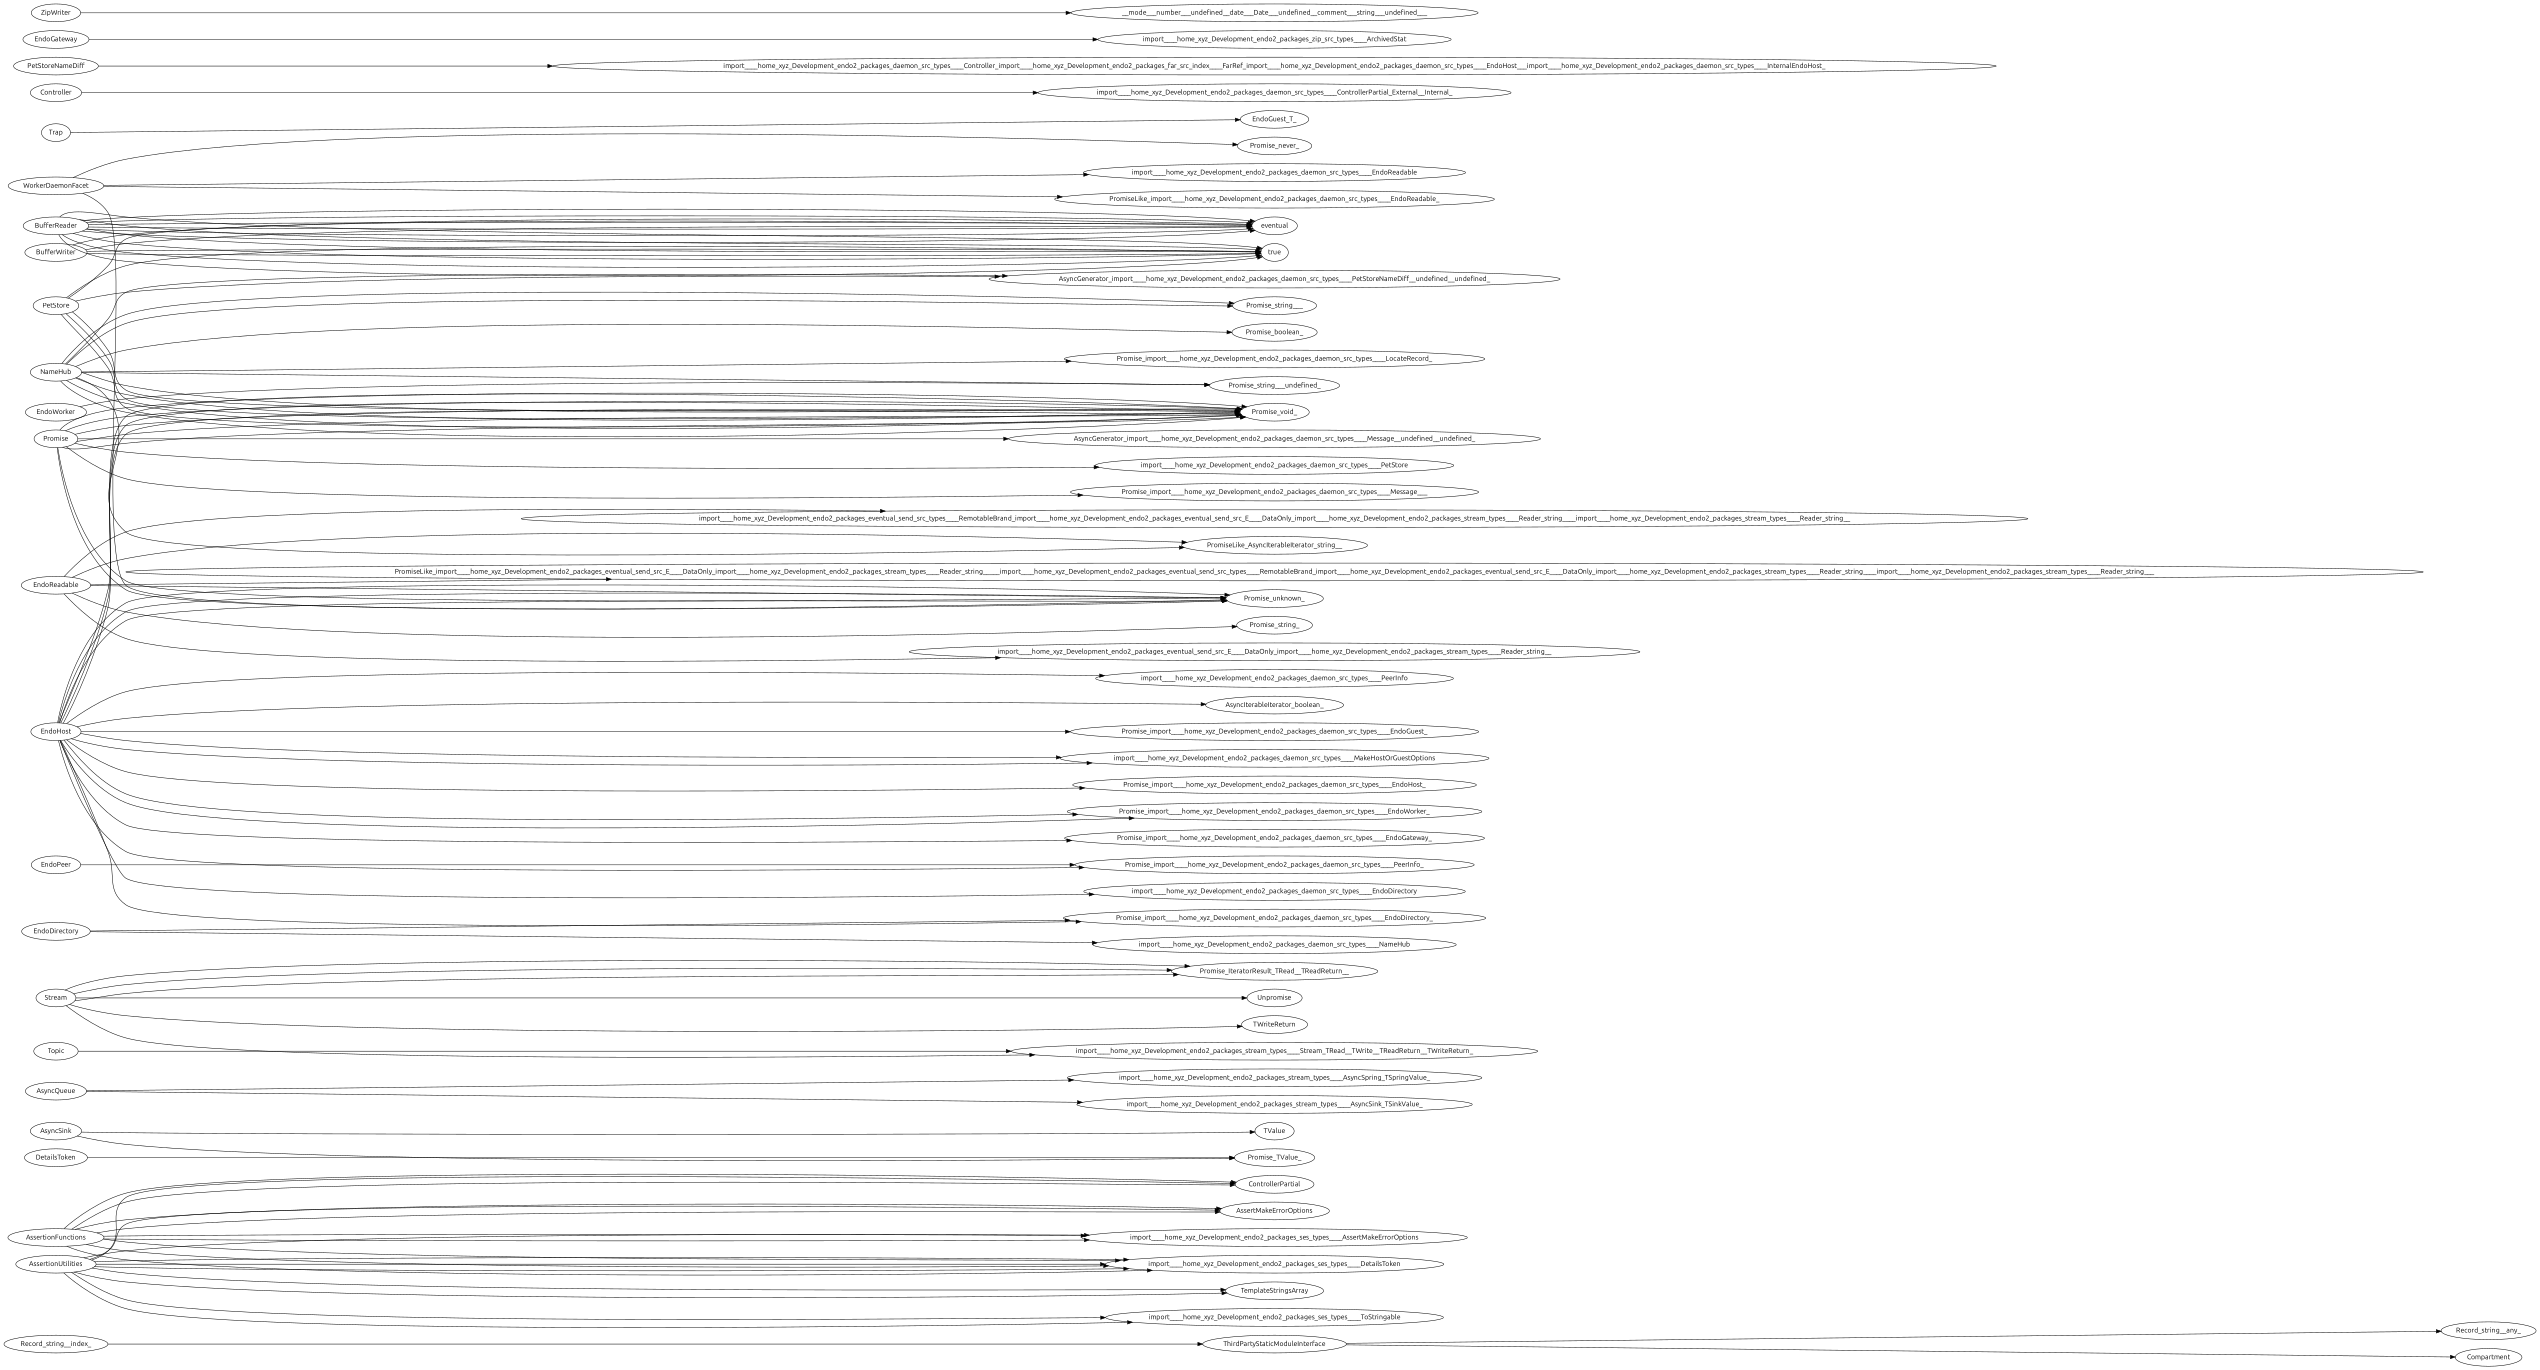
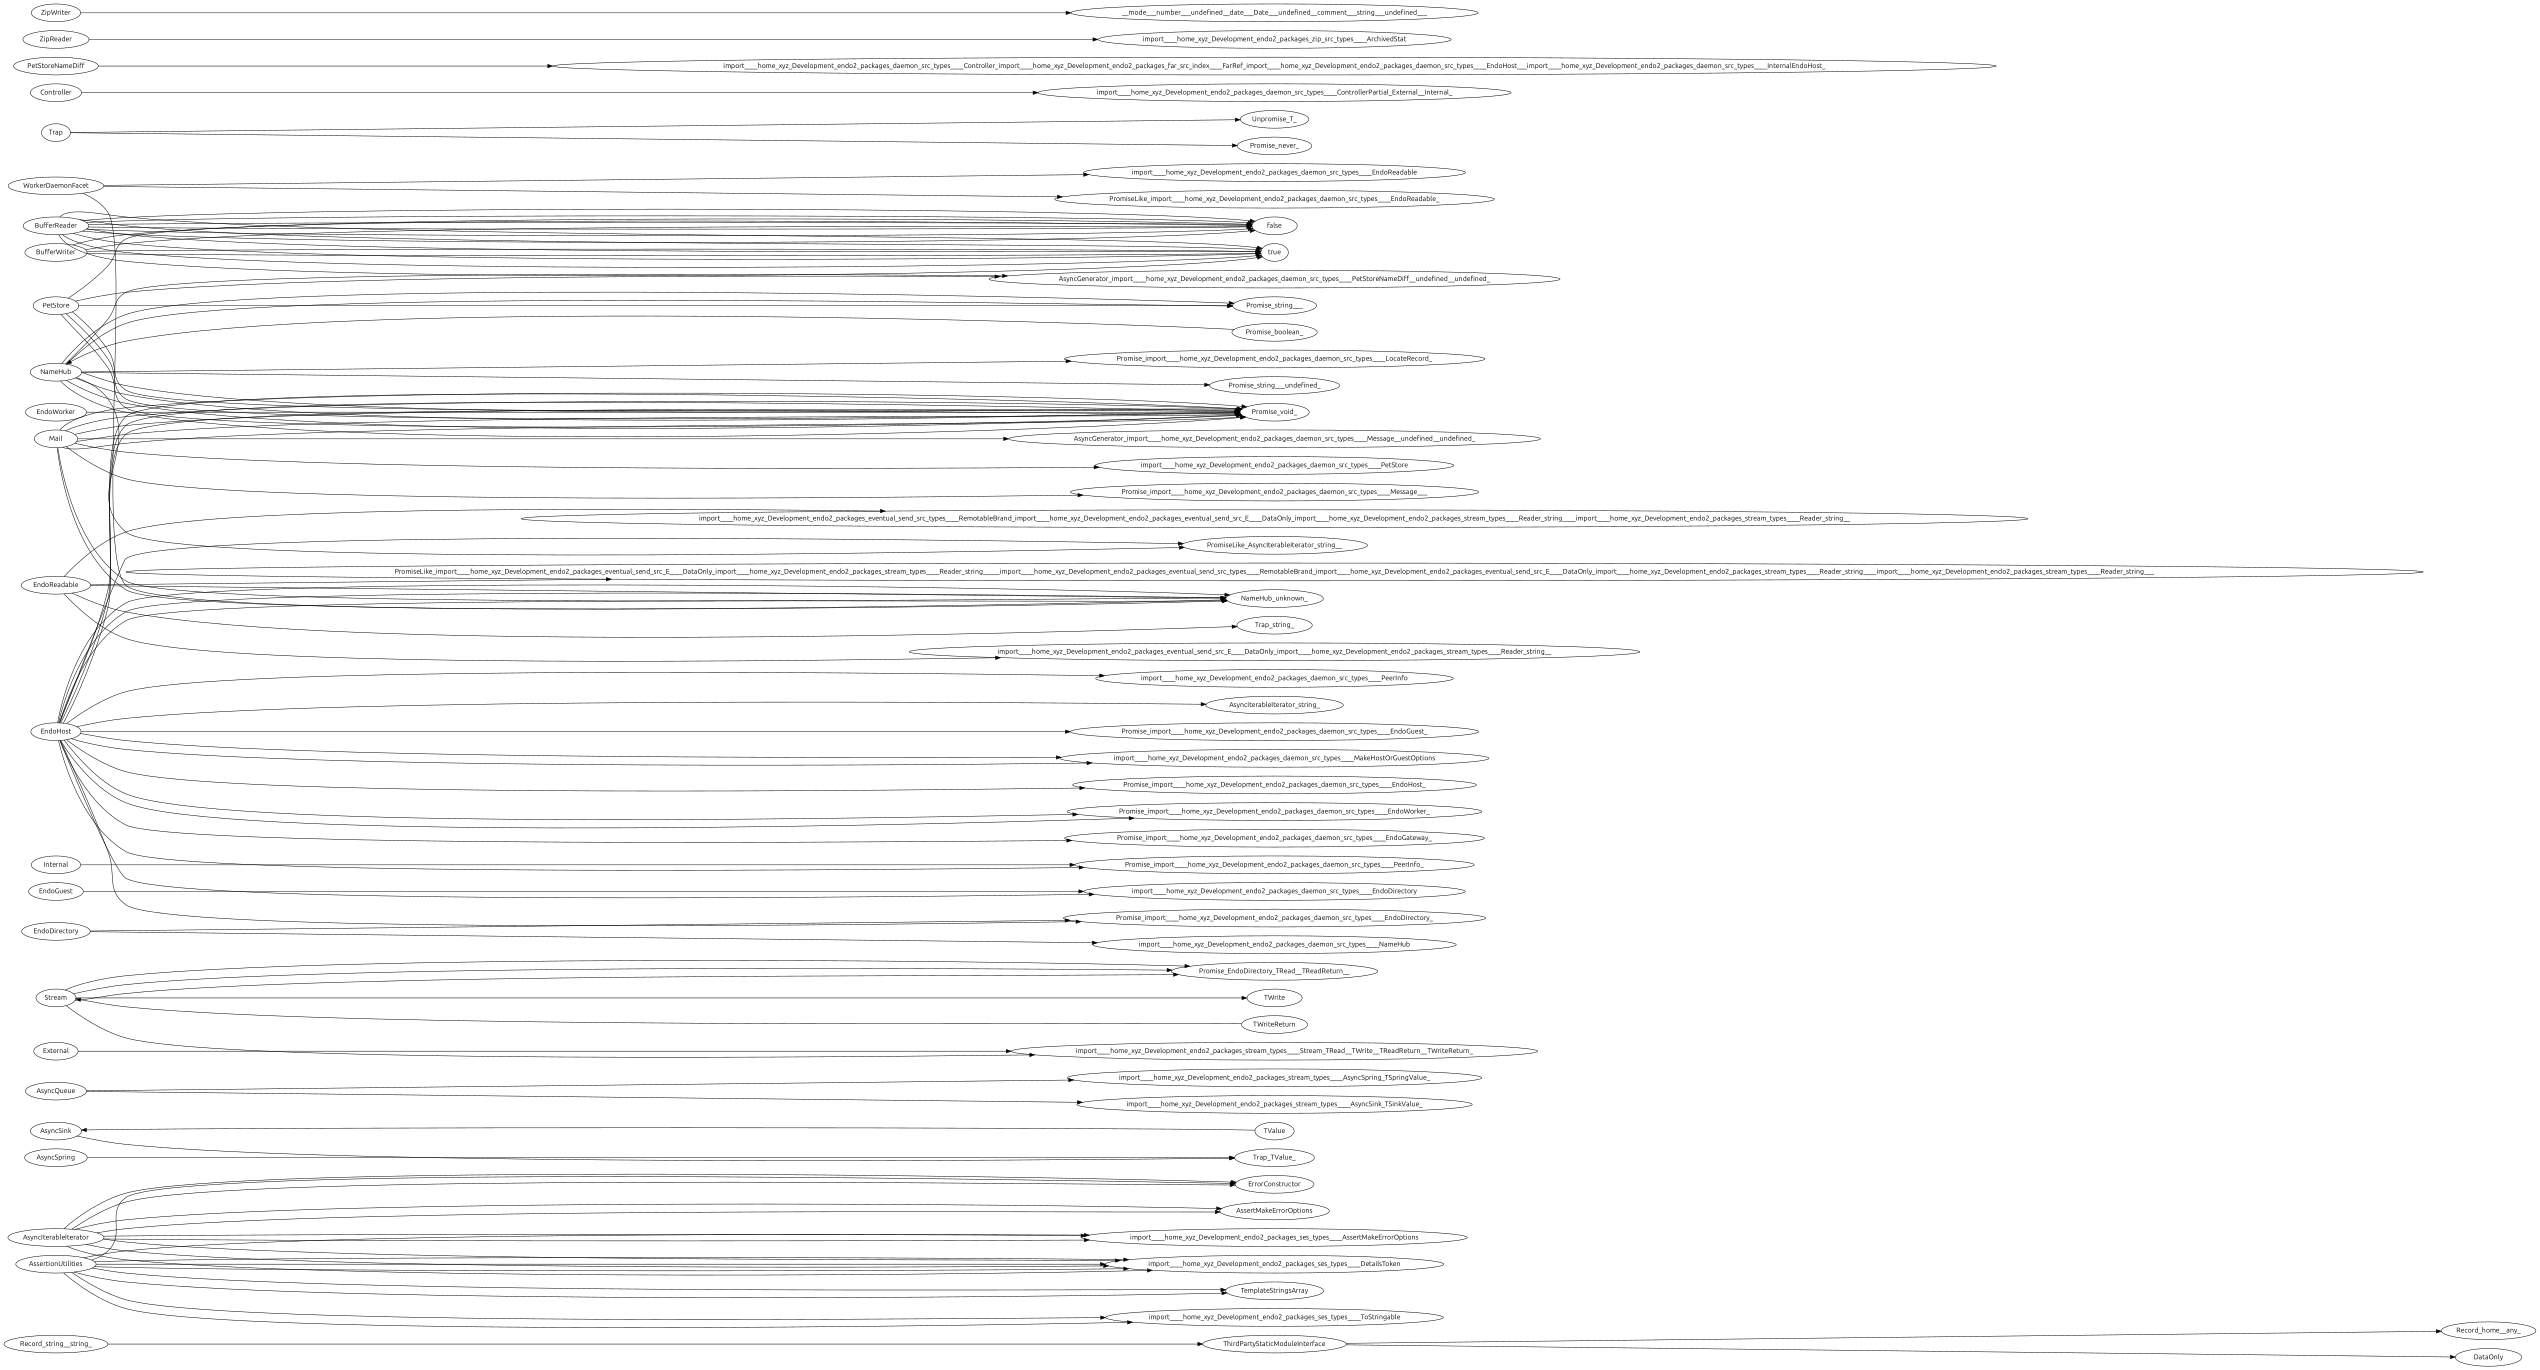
node "EndoGateway": label "EndoGateway" -> "ZipReader"
node "EndoGuest_T_": label "EndoGuest_T_" -> "Unpromise_T_"
edge "WorkerDaemonFacet" -> "Promise_never_": now "Trap" -> "Promise_never_"
node "eventual": label "eventual" -> "false"
edge "PetStore" -> "true": now "PetStore" -> "Promise_string___"
edge "NameHub" -> "Promise_boolean_": reversed
edge "EndoWorker" -> "Promise_string___undefined_": now "EndoWorker" -> "Promise_void_"
node "Promise": label "Promise" -> "Mail"
edge "EndoReadable" -> "PromiseLike_AsyncIterableIterator_string__": now "EndoHost" -> "PromiseLike_AsyncIterableIterator_string__"
node "Promise_unknown_": label "Promise_unknown_" -> "NameHub_unknown_"
node "Promise_string_": label "Promise_string_" -> "Trap_string_"
node "AsyncIterableIterator_boolean_": label "AsyncIterableIterator_boolean_" -> "AsyncIterableIterator_string_"
node "EndoPeer": label "EndoPeer" -> "Internal"
node "EndoGuest": added
node "Promise_IteratorResult_TRead__TReadReturn__": label "Promise_IteratorResult_TRead__TReadReturn__" -> "Promise_EndoDirectory_TRead__TReadReturn__"
node "Unpromise": label "Unpromise" -> "TWrite"
edge "Stream" -> "TWriteReturn": reversed
node "Topic": label "Topic" -> "External"
edge "AsyncSink" -> "TValue": reversed
node "DetailsToken": label "DetailsToken" -> "AsyncSpring"
node "Promise_TValue_": label "Promise_TValue_" -> "Trap_TValue_"
node "ControllerPartial": label "ControllerPartial" -> "ErrorConstructor"
edge "AssertionUtilities" -> "AssertMakeErrorOptions": removed
node "AssertionFunctions": label "AssertionFunctions" -> "AsyncIterableIterator"
node "Record_string__any_": label "Record_string__any_" -> "Record_home__any_"
node "Record_string__index_": label "Record_string__index_" -> "Record_string__string_"
node "Compartment": label "Compartment" -> "DataOnly"
